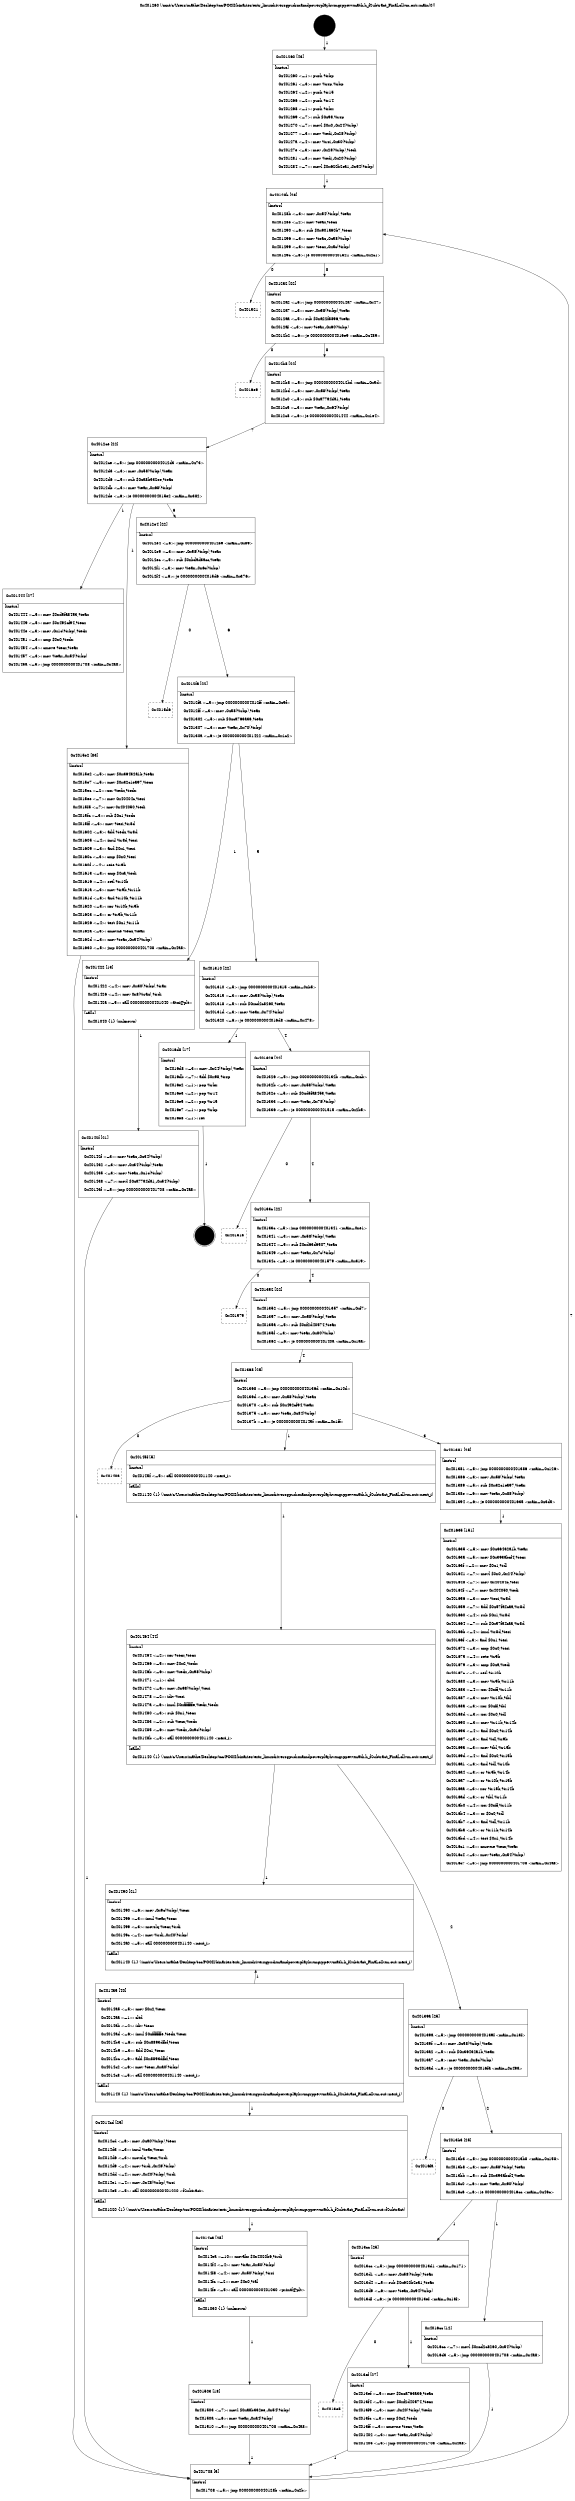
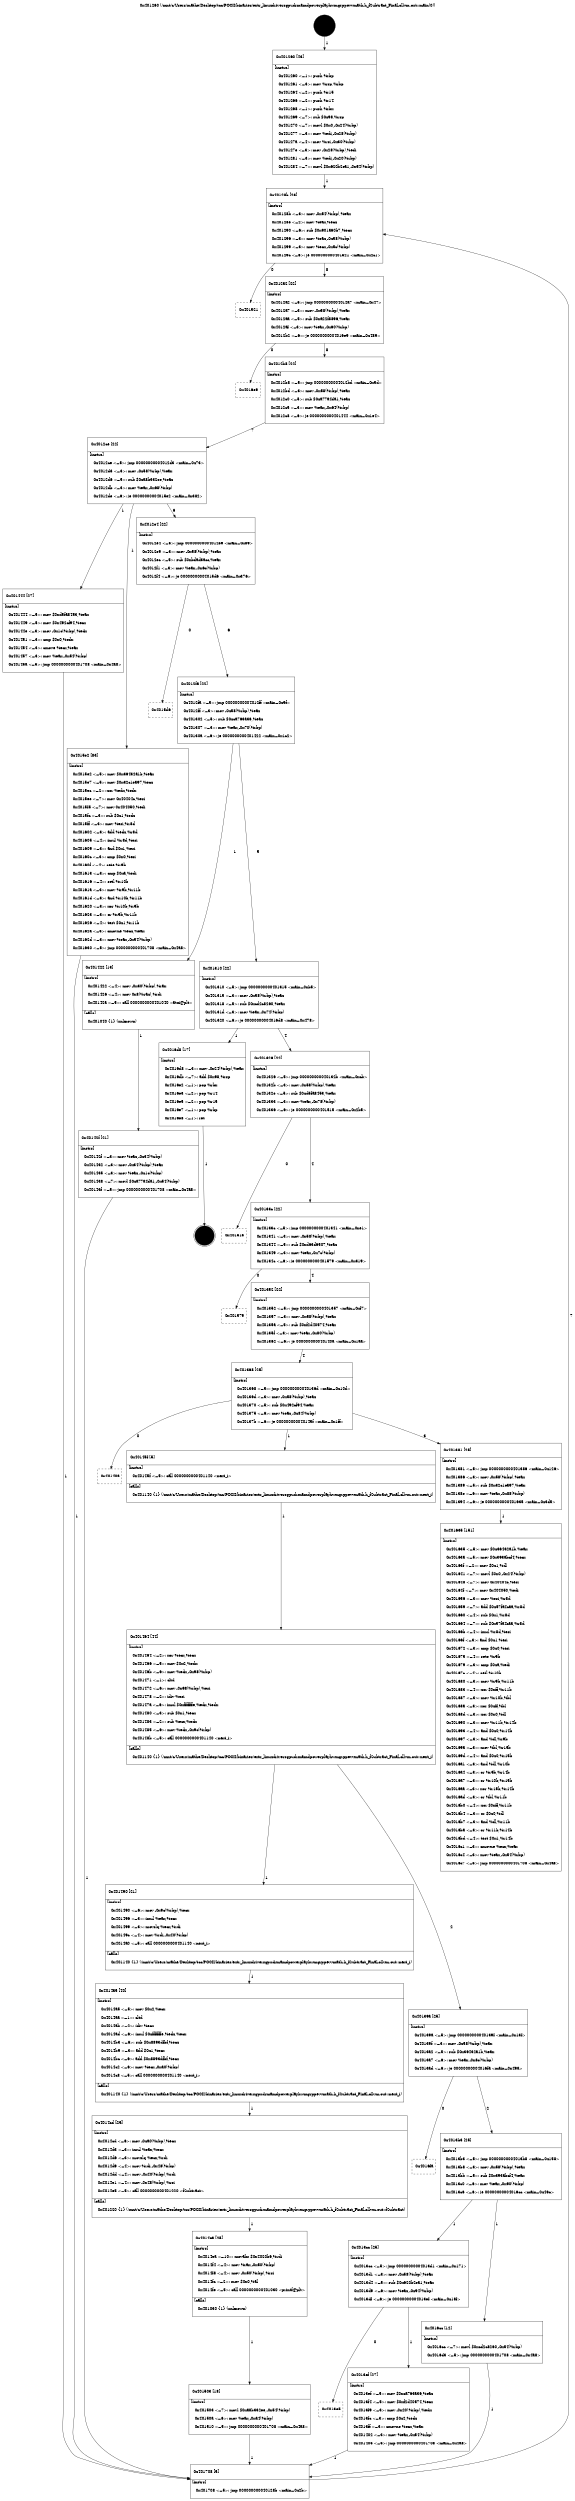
edge "0x401444 [27]" -> "0x401708 [5]": added, label "1"
edge "0x4014a5 [40]" -> "0x401490 [21]": reversed
